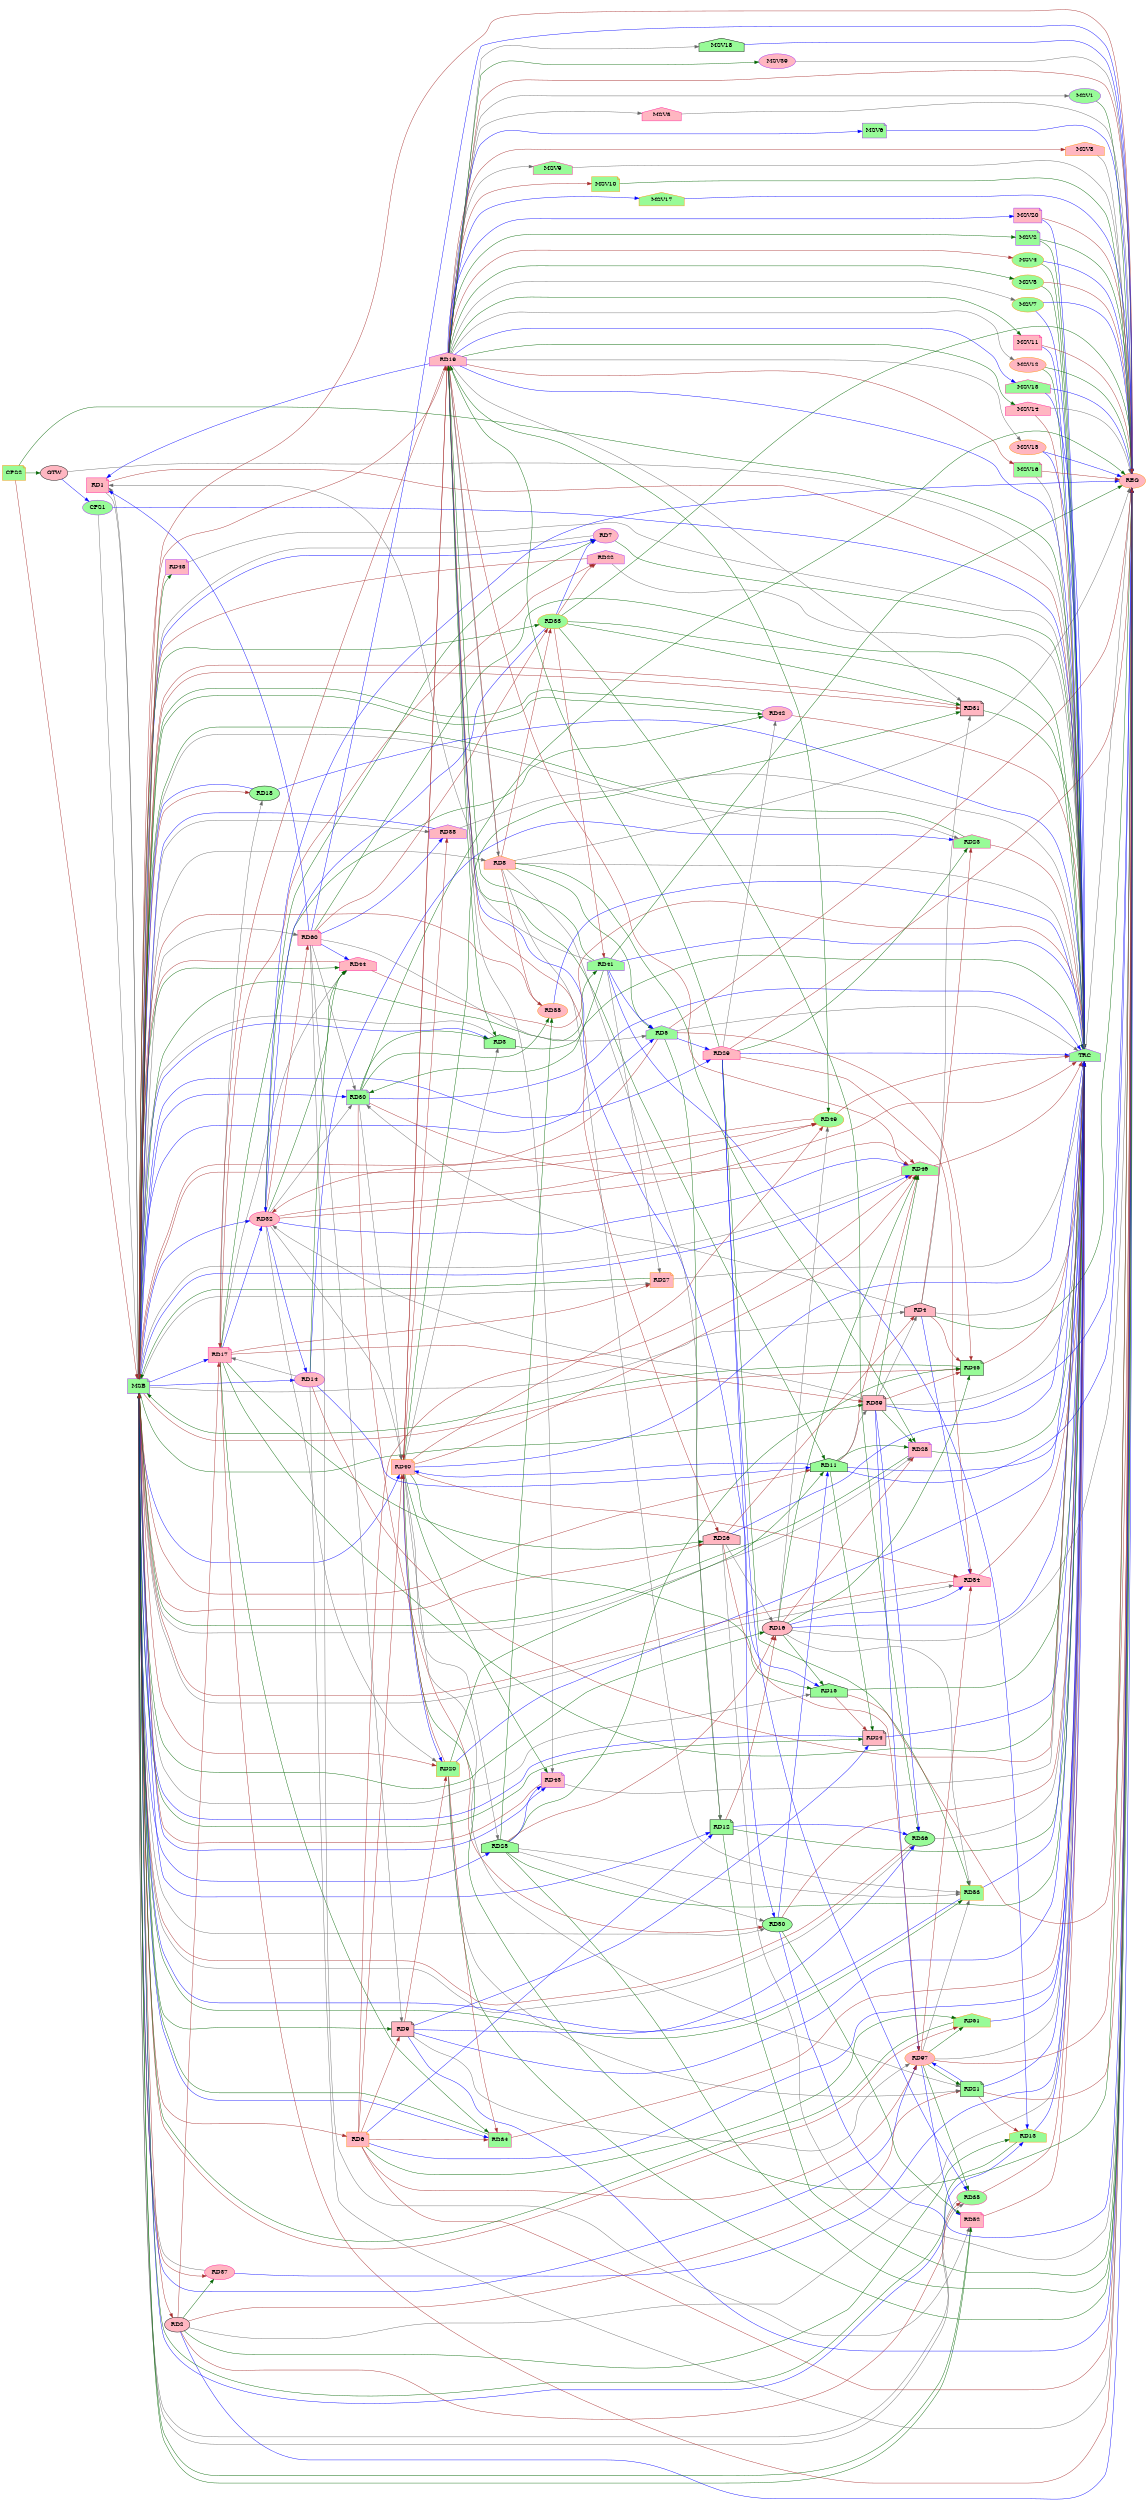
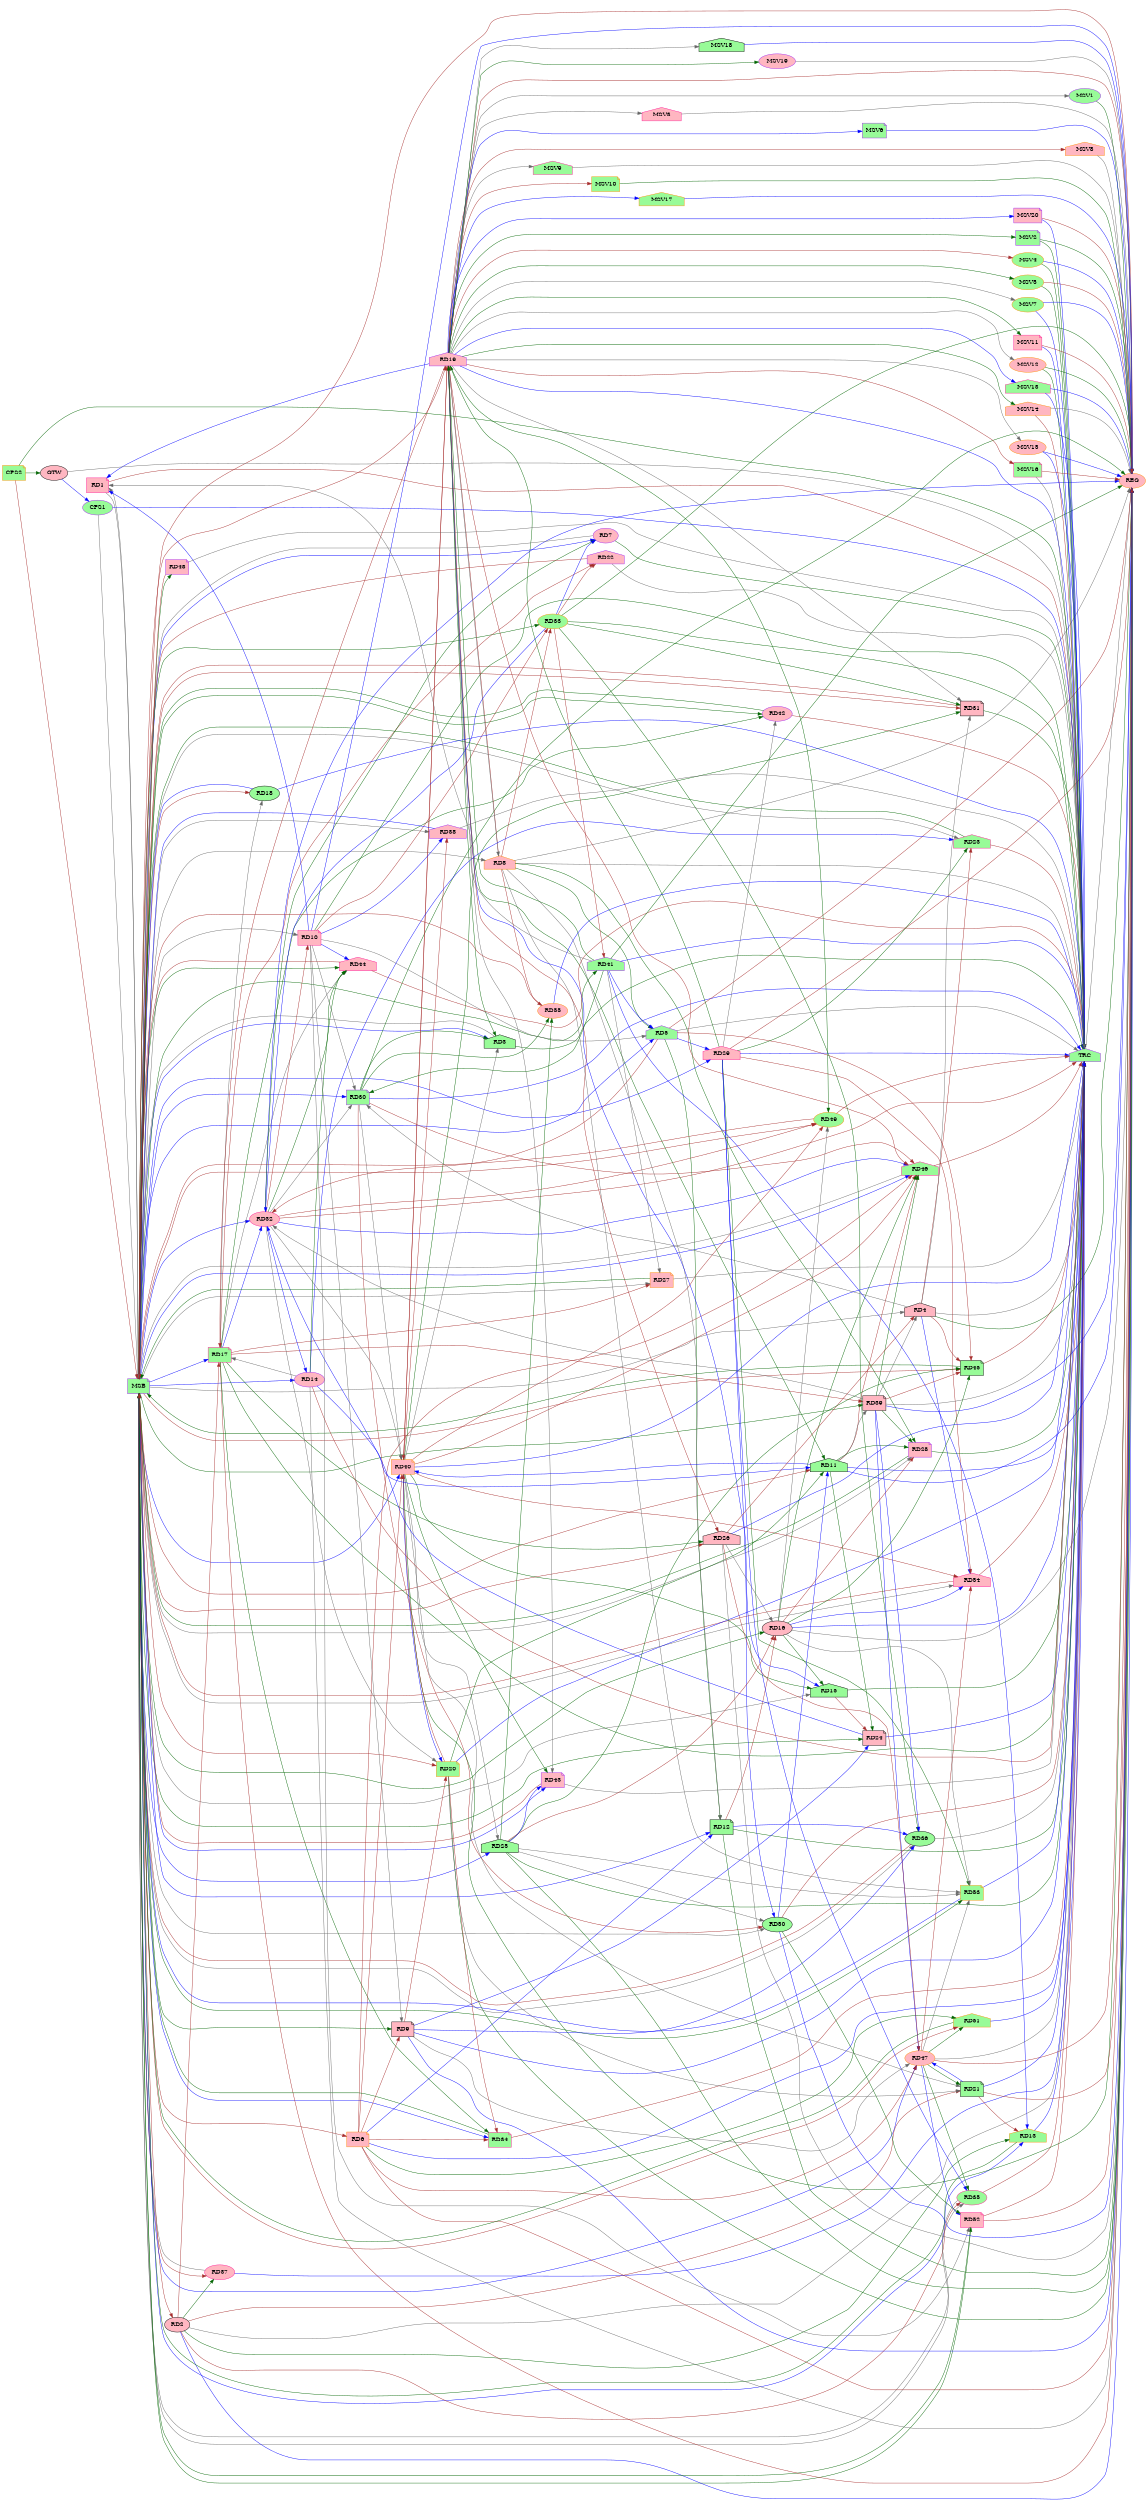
node "MSV39": label "MSV39" -> "MSV19"
node "MSV14": color deeppink -> darkorange
node "RD60": label "RD60" -> "RD10"
node "RD17": fillcolor lightpink -> palegreen
edge "RD15" -> "REG": now "RD52" -> "REG"
edge "RD24" -> "MSB": now "RD24" -> "RD32"
node "RD97": label "RD97" -> "RD47"
